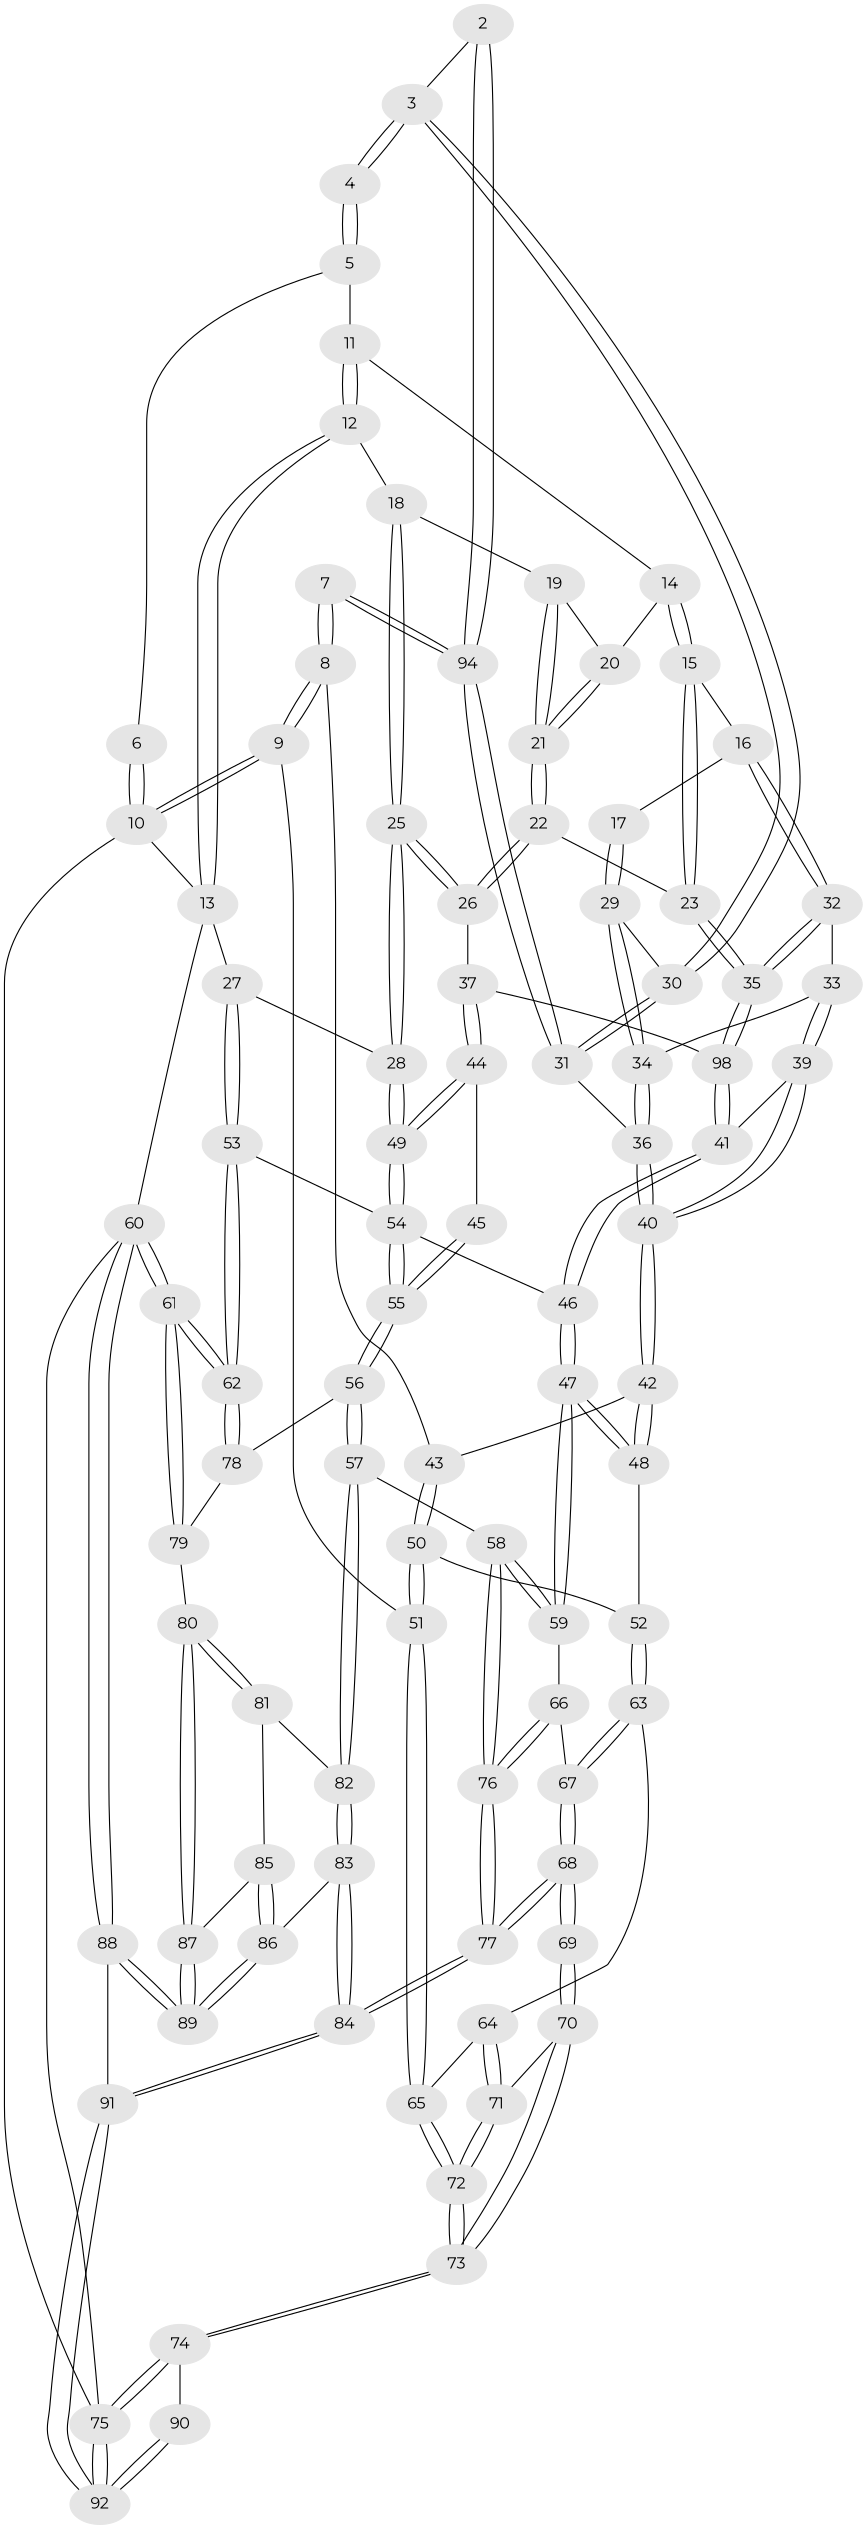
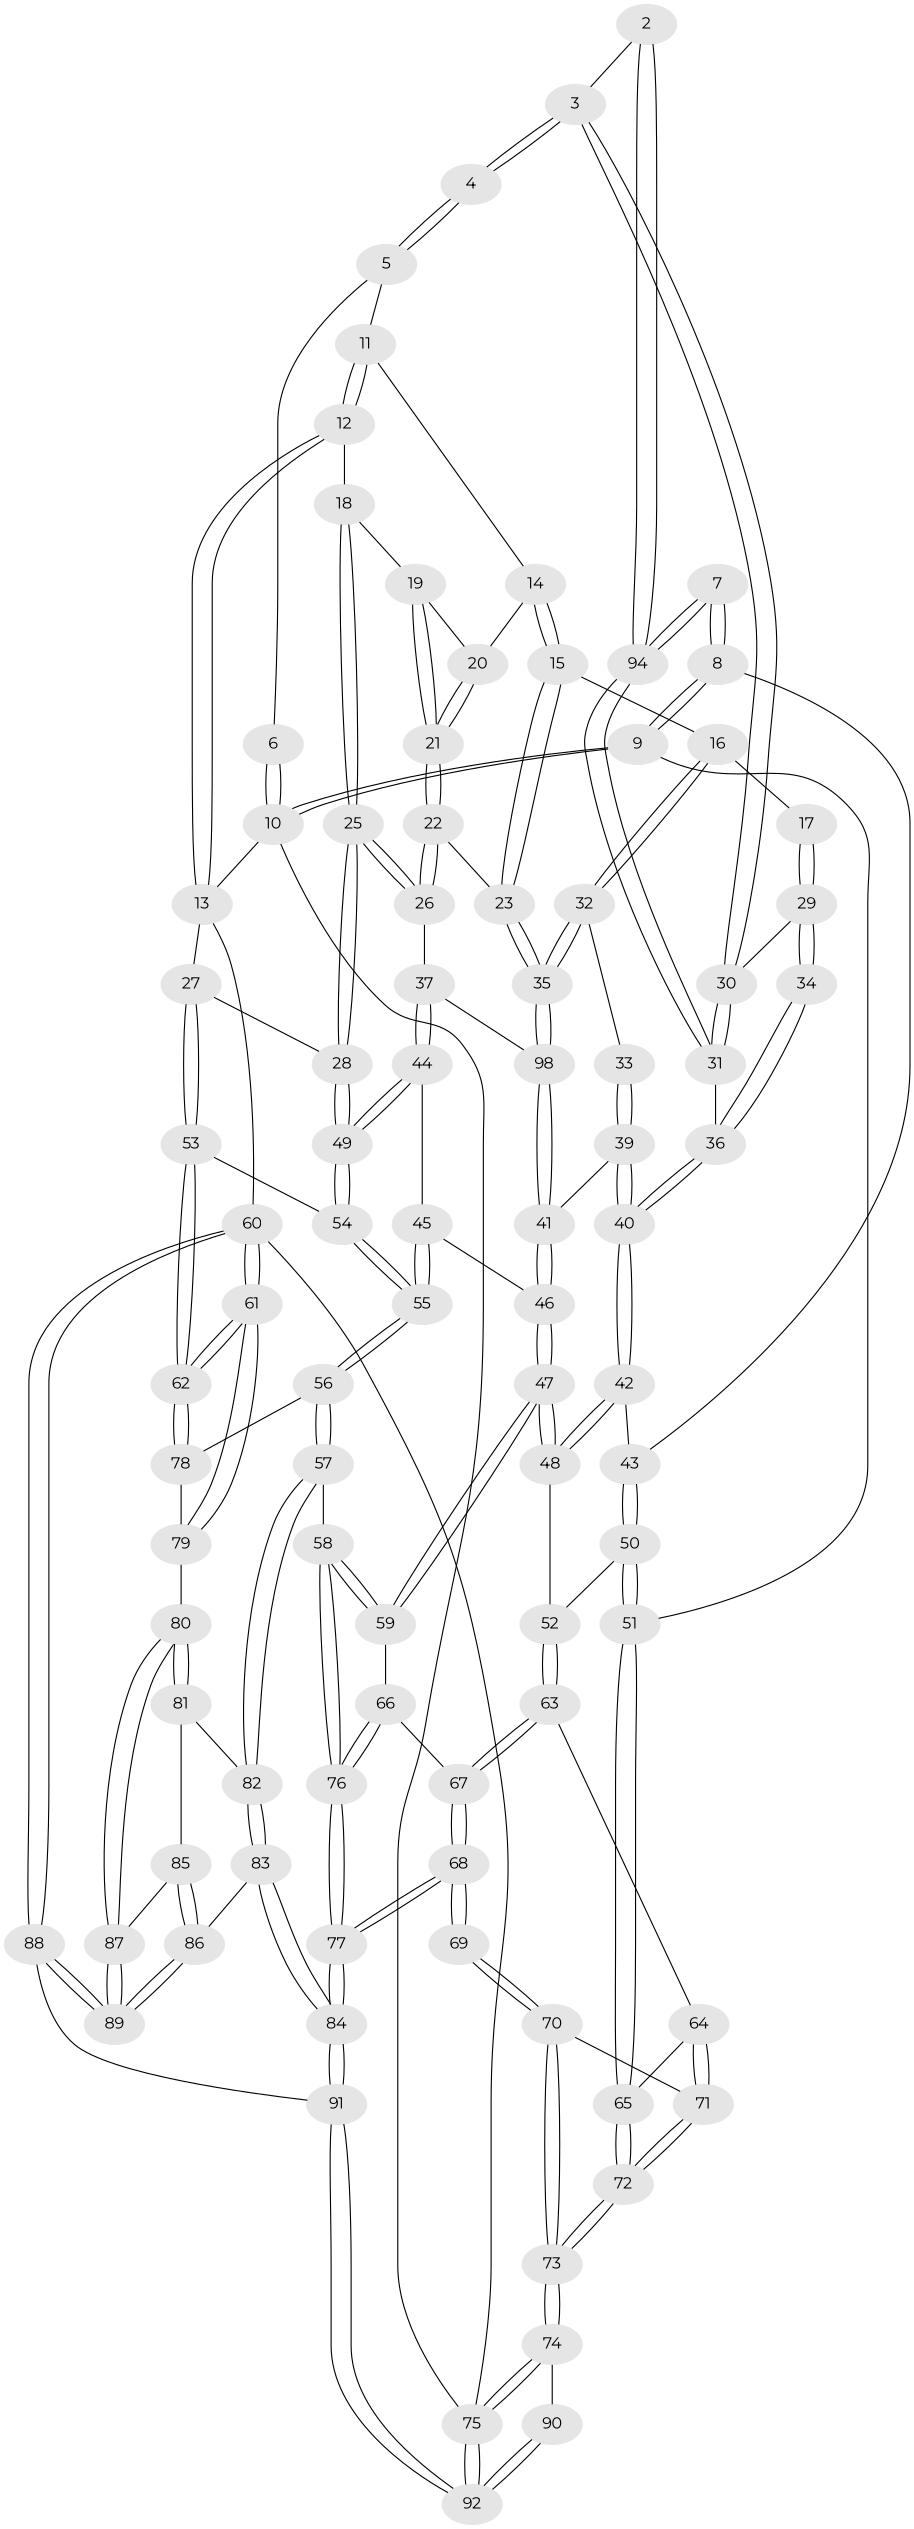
edge "33" -- "34": removed
edge "54" -- "46": now "45" -- "46"
